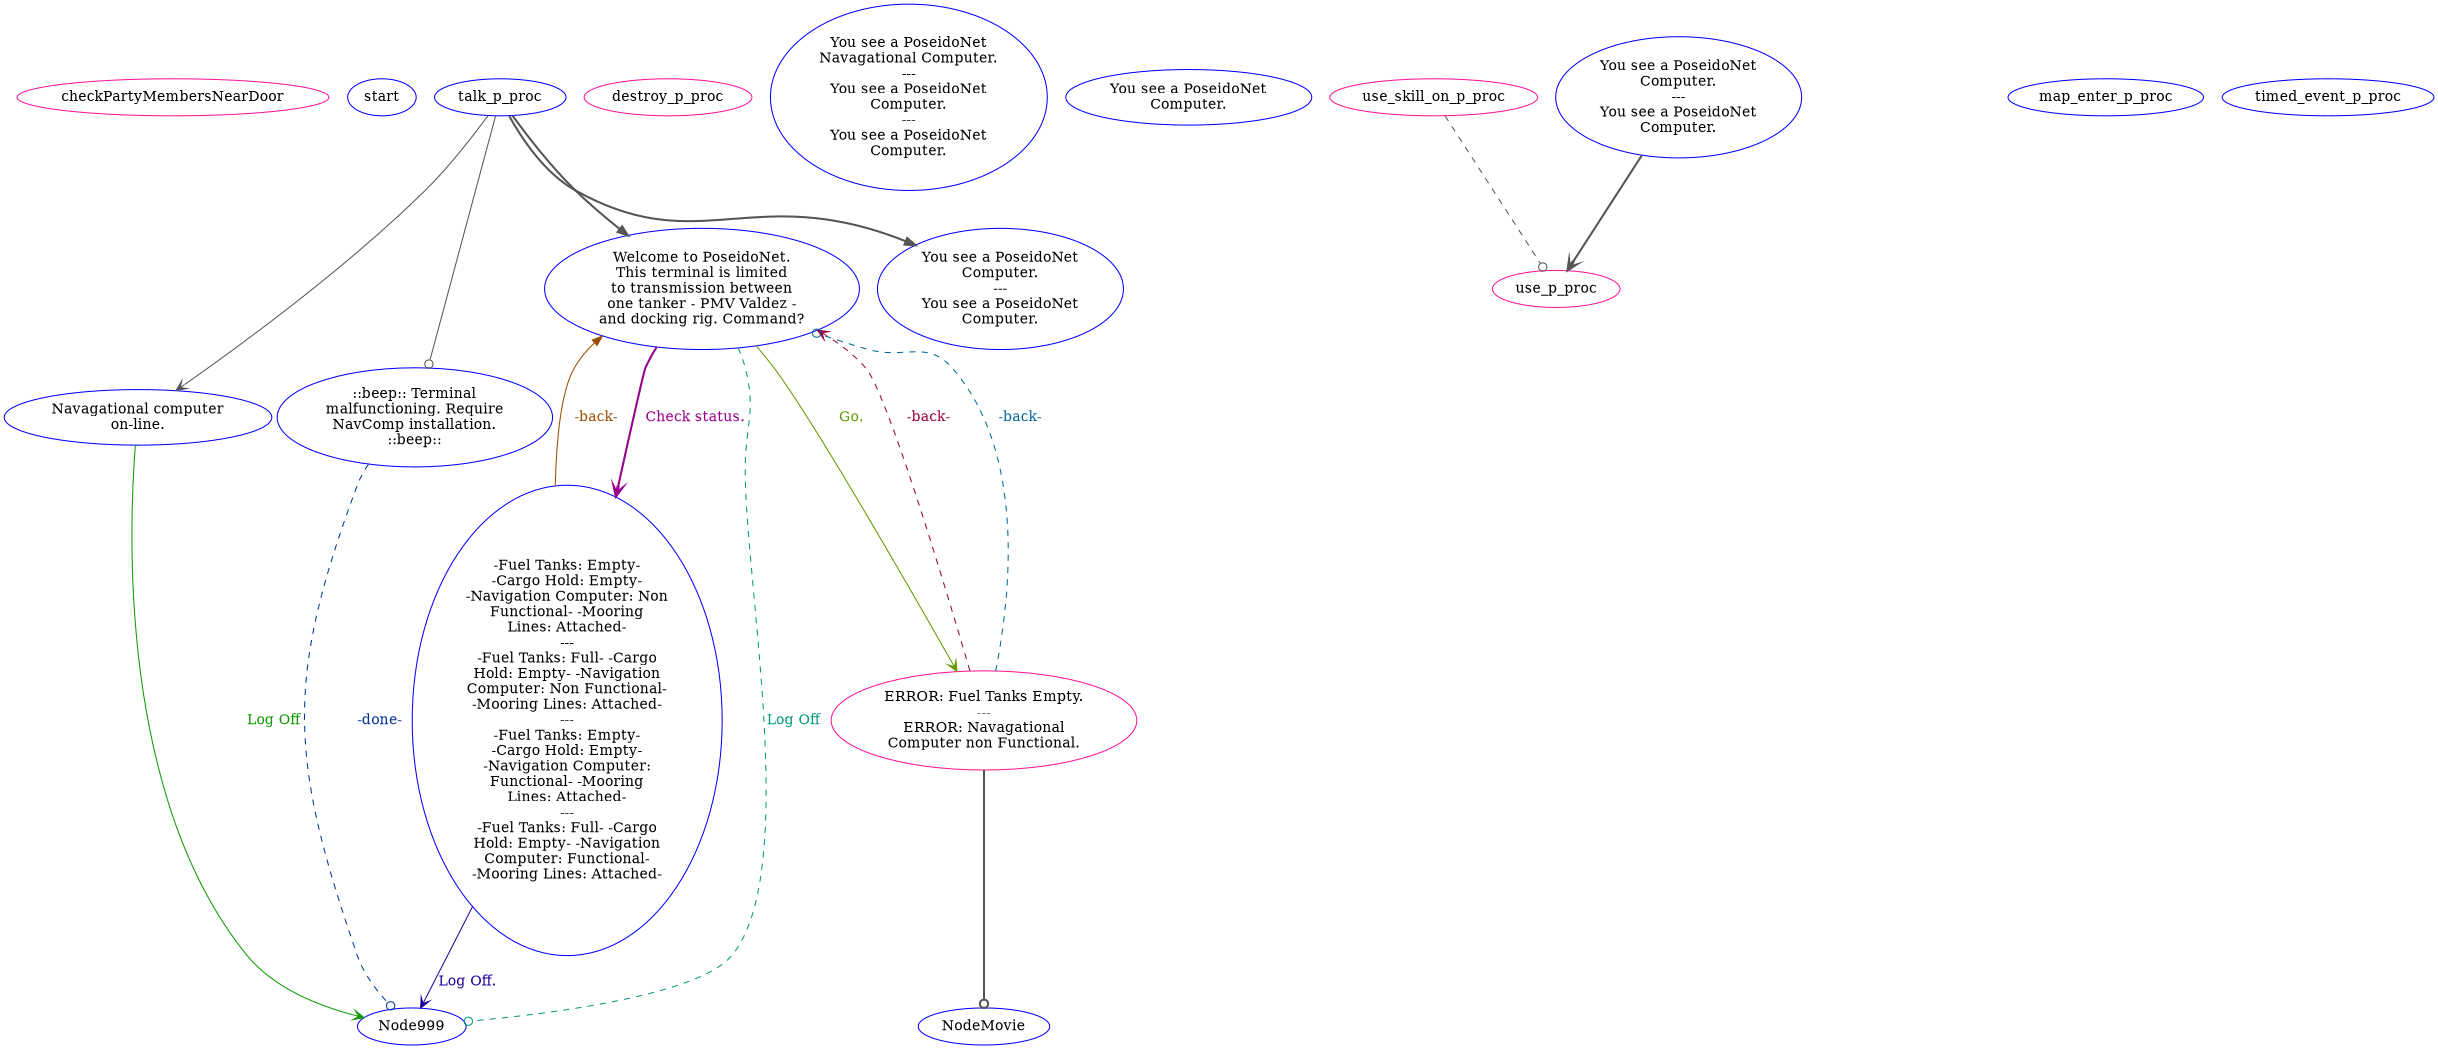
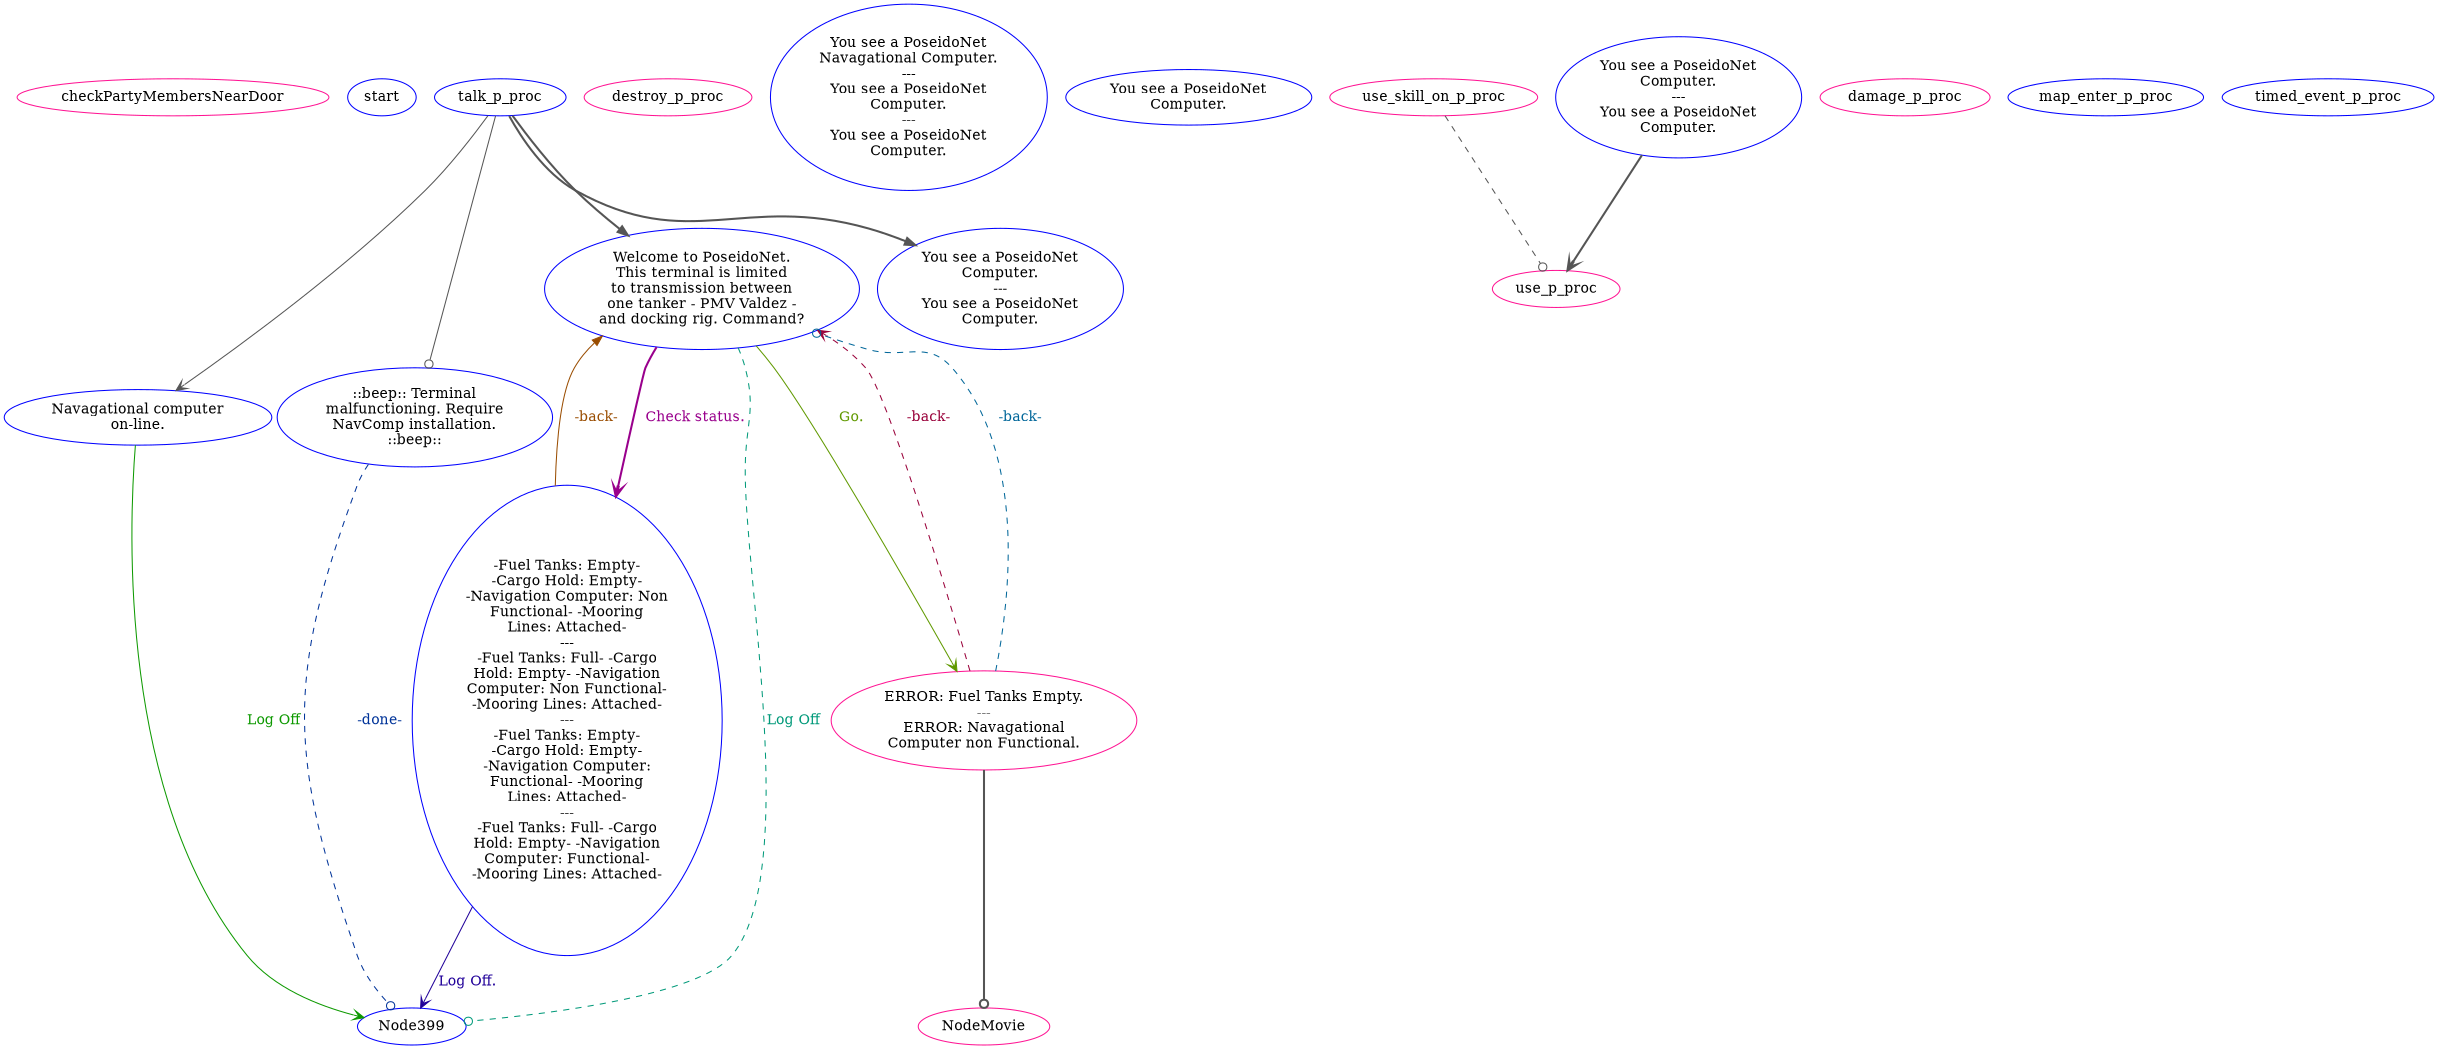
node "damage_p_proc": added
node "Node999": label "Node999" -> "Node399"
node "NodeMovie": color blue -> deeppink
